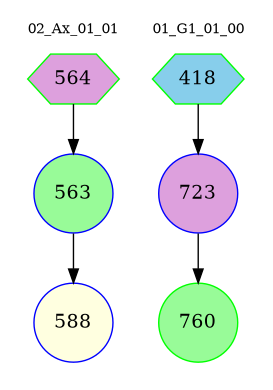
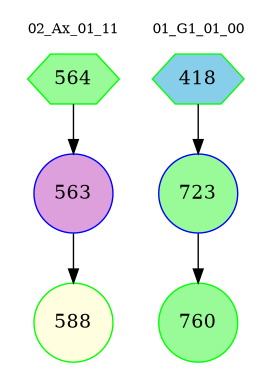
cluster "02_Ax_01_01": label "02_Ax_01_01" -> "02_Ax_01_11"
node "564": fillcolor plum -> palegreen
node "563": fillcolor palegreen -> plum
node "723": fillcolor plum -> palegreen
node "588": color blue -> green
